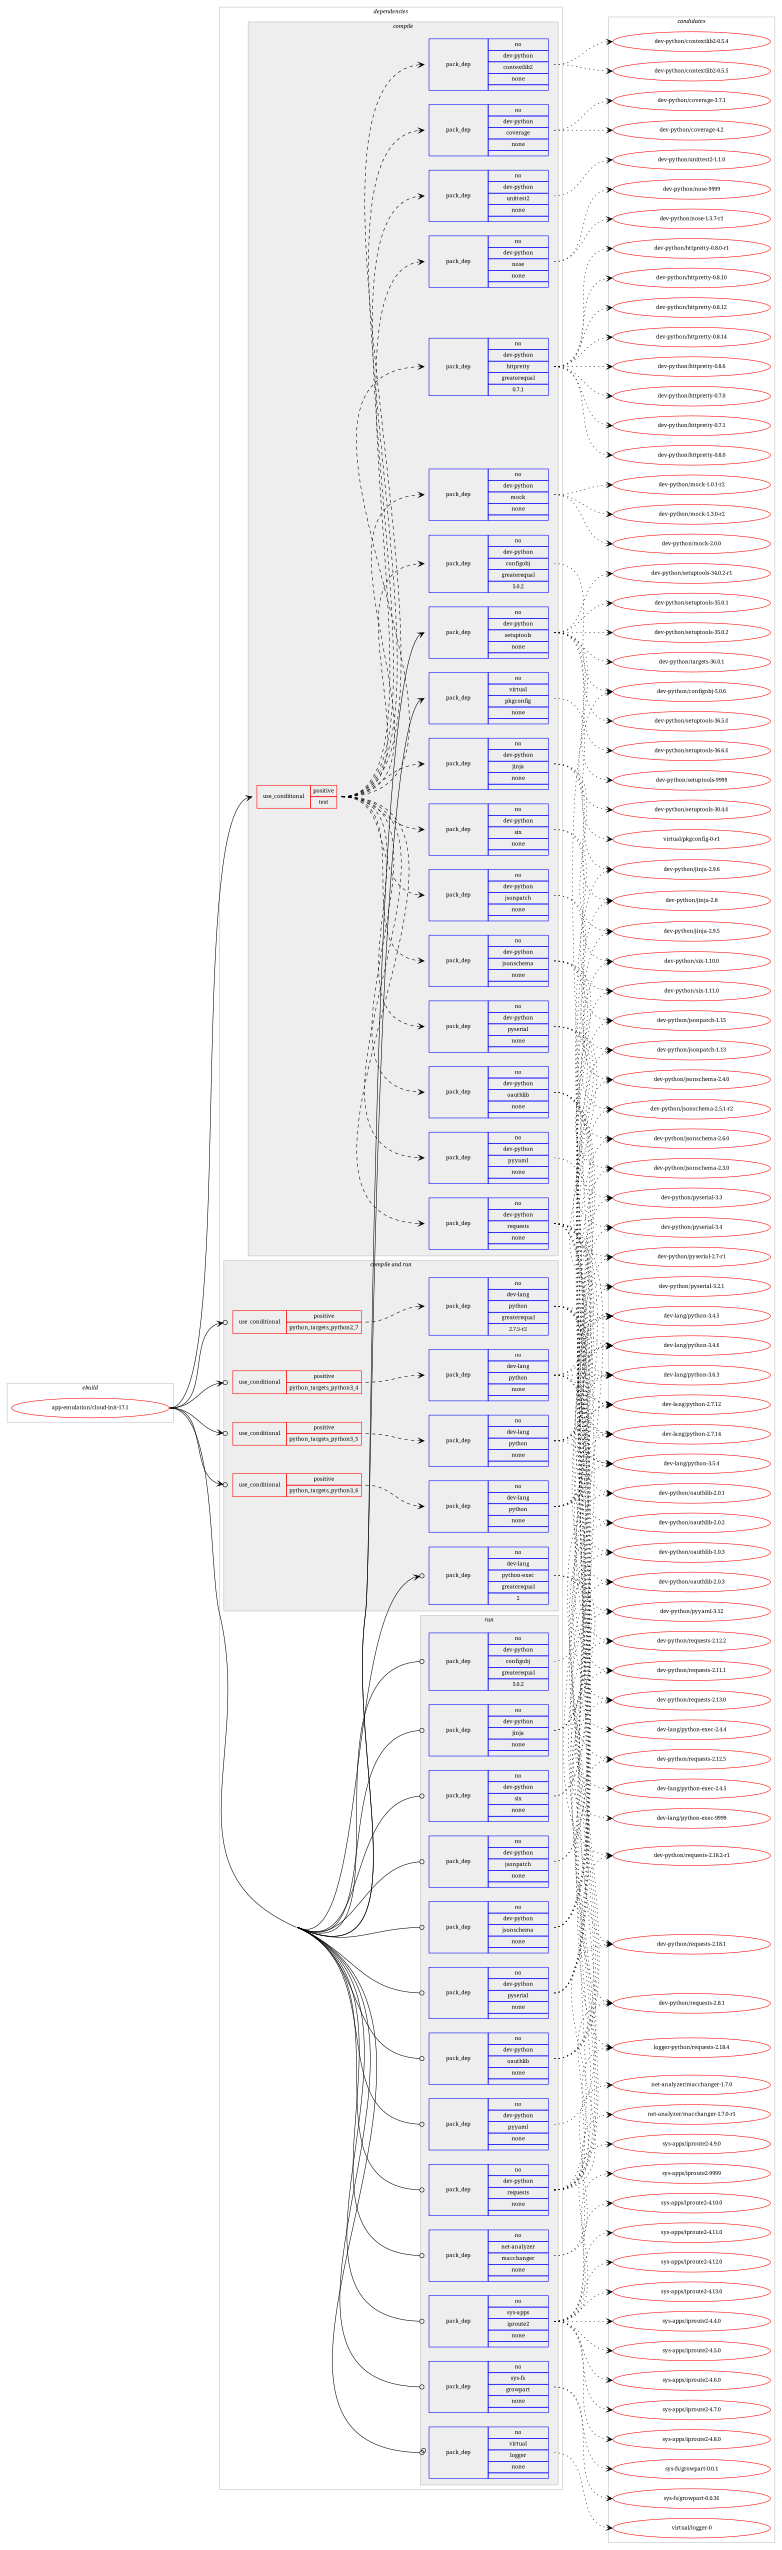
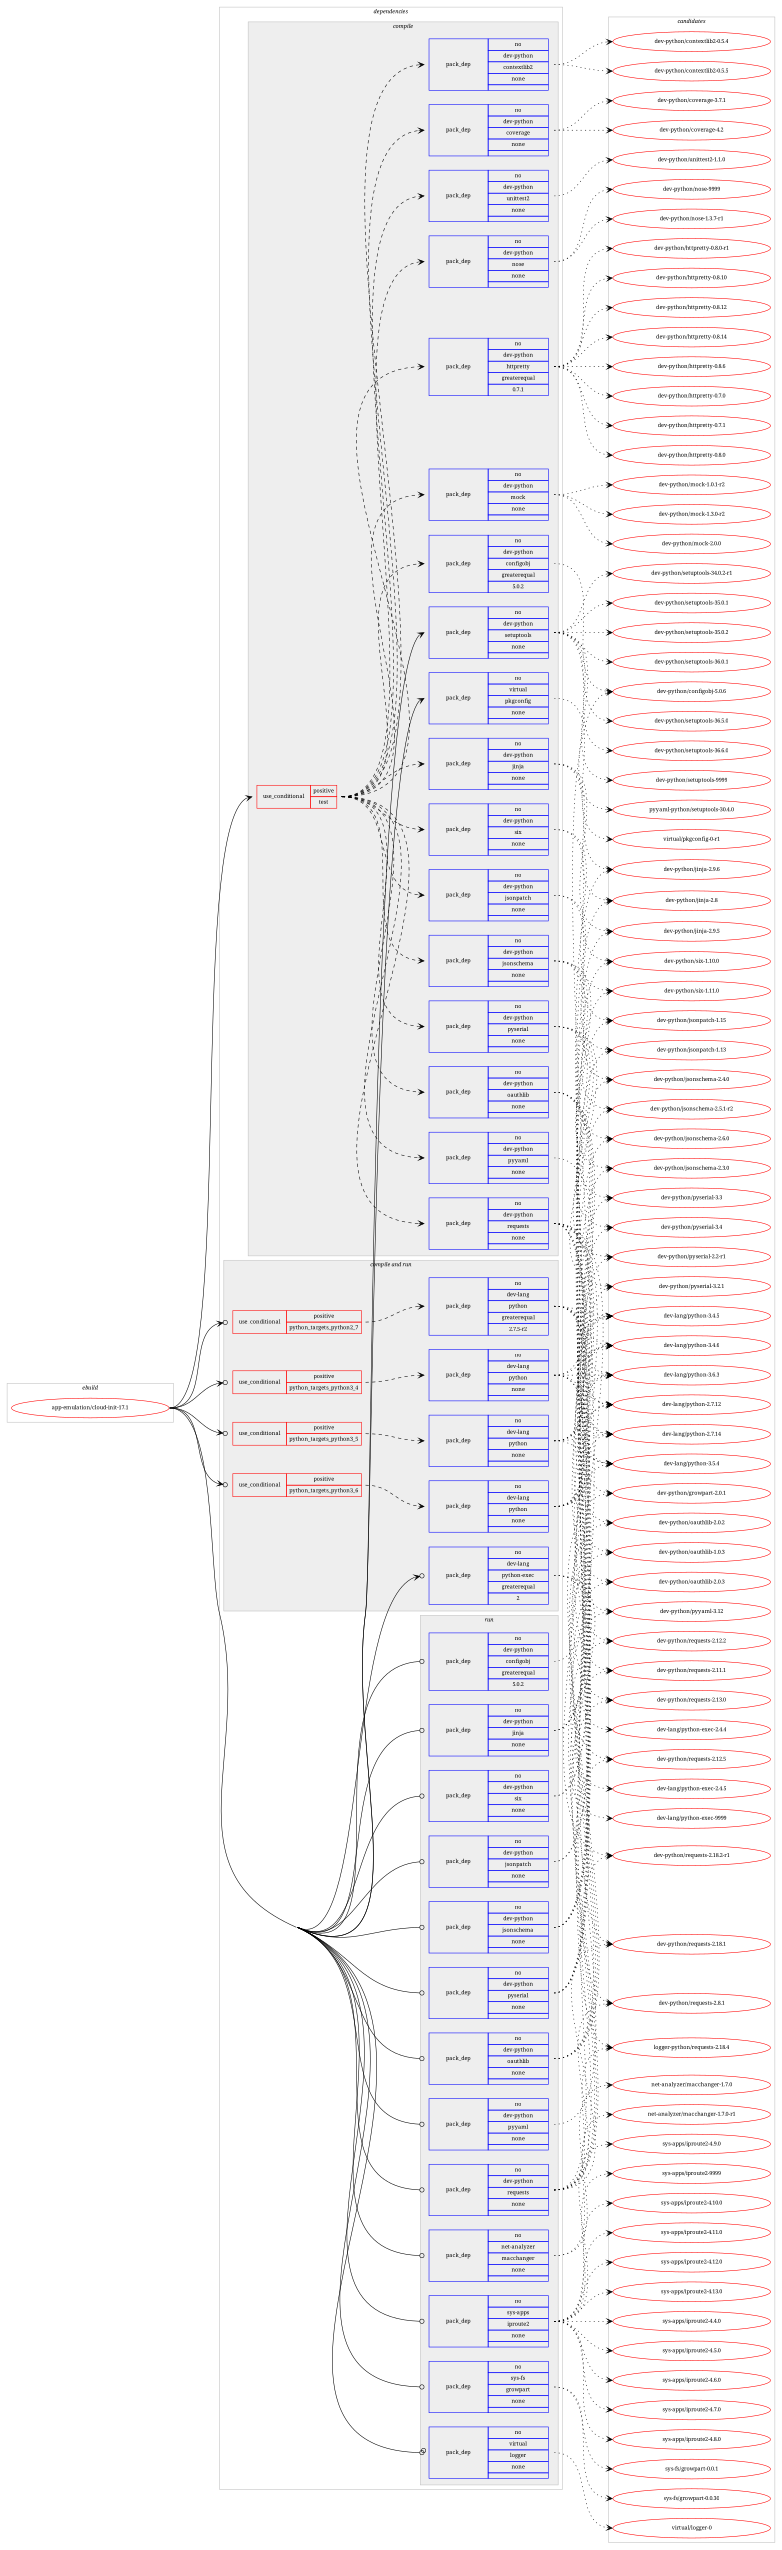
node "dev-python/targets-36.0.1": label "dev-python/targets-36.0.1" -> "dev-python/setuptools-36.0.1"
node "dev-python/setuptools-30.4.0": label "dev-python/setuptools-30.4.0" -> "pyyaml-python/setuptools-30.4.0"
node "dev-python/pyserial-2.7-r1": label "dev-python/pyserial-2.7-r1" -> "dev-python/pyserial-2.2-r1"
node "dev-python/oauthlib-2.0.1": label "dev-python/oauthlib-2.0.1" -> "dev-python/growpart-2.0.1"
